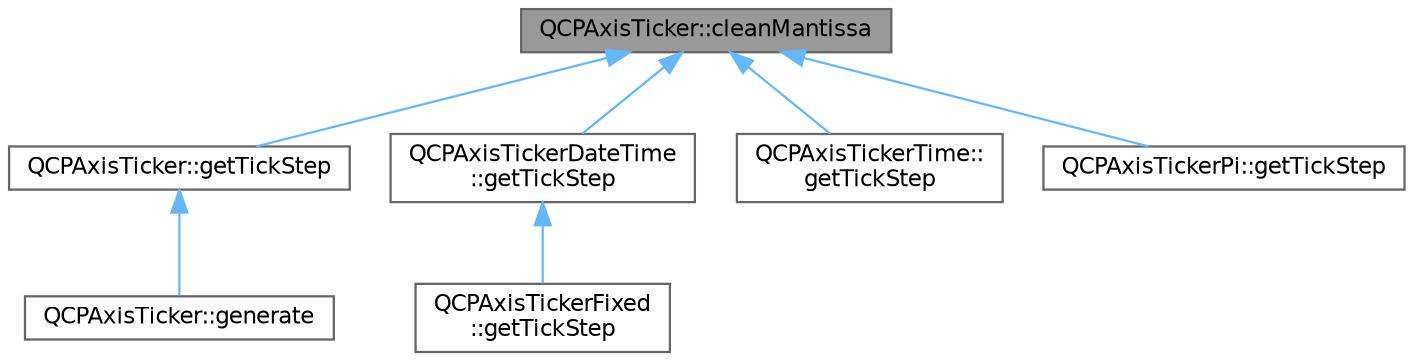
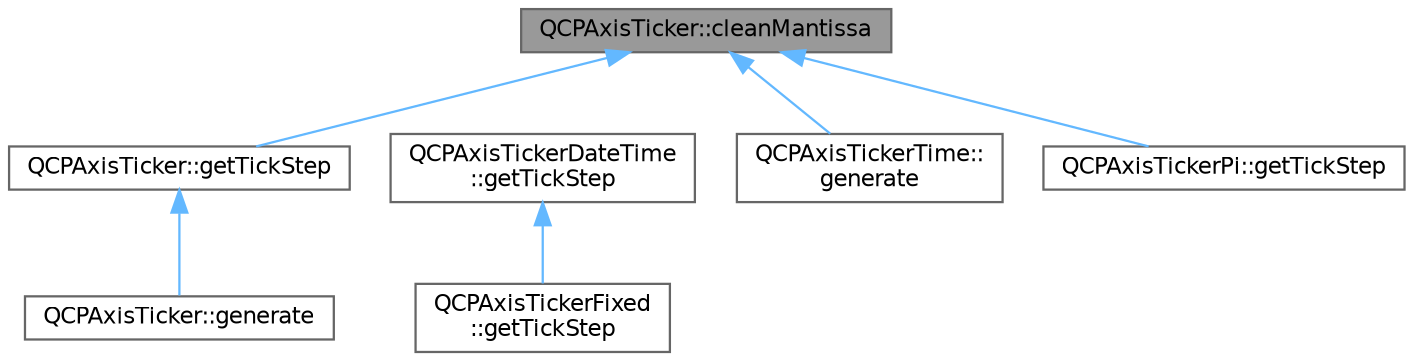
edge "QCPAxisTickerDateTime ::getTickStep" -> "QCPAxisTicker::cleanMantissa": removed
node "QCPAxisTickerTime:: getTickStep": label "QCPAxisTickerTime:: getTickStep" -> "QCPAxisTickerTime:: generate"
